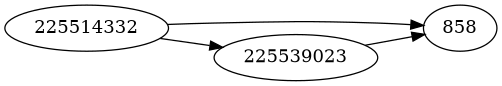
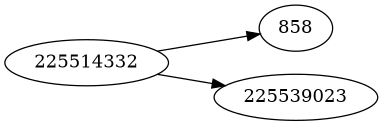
edge "225539023" -> "858": removed
